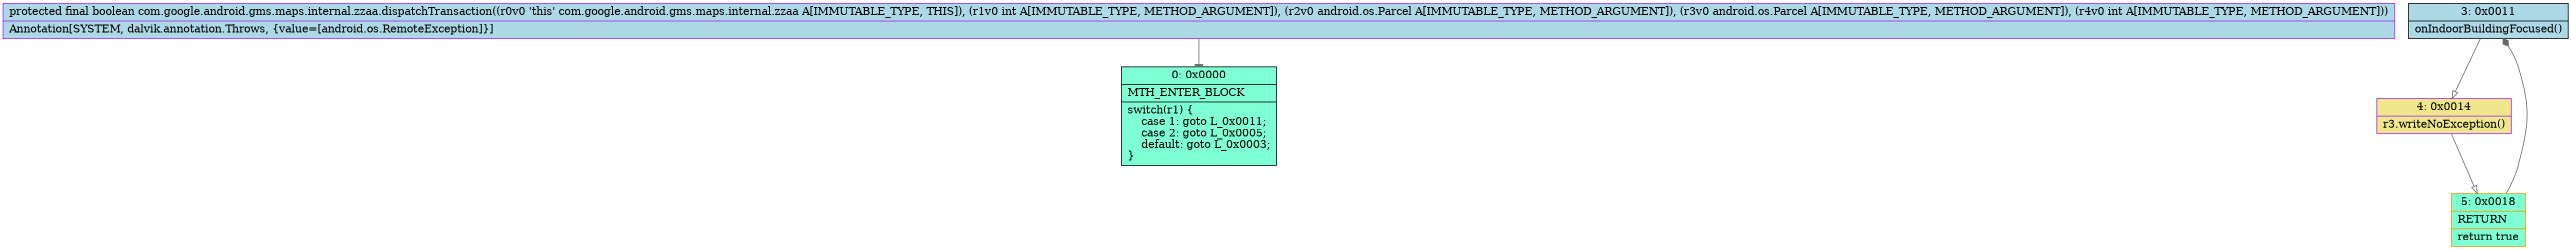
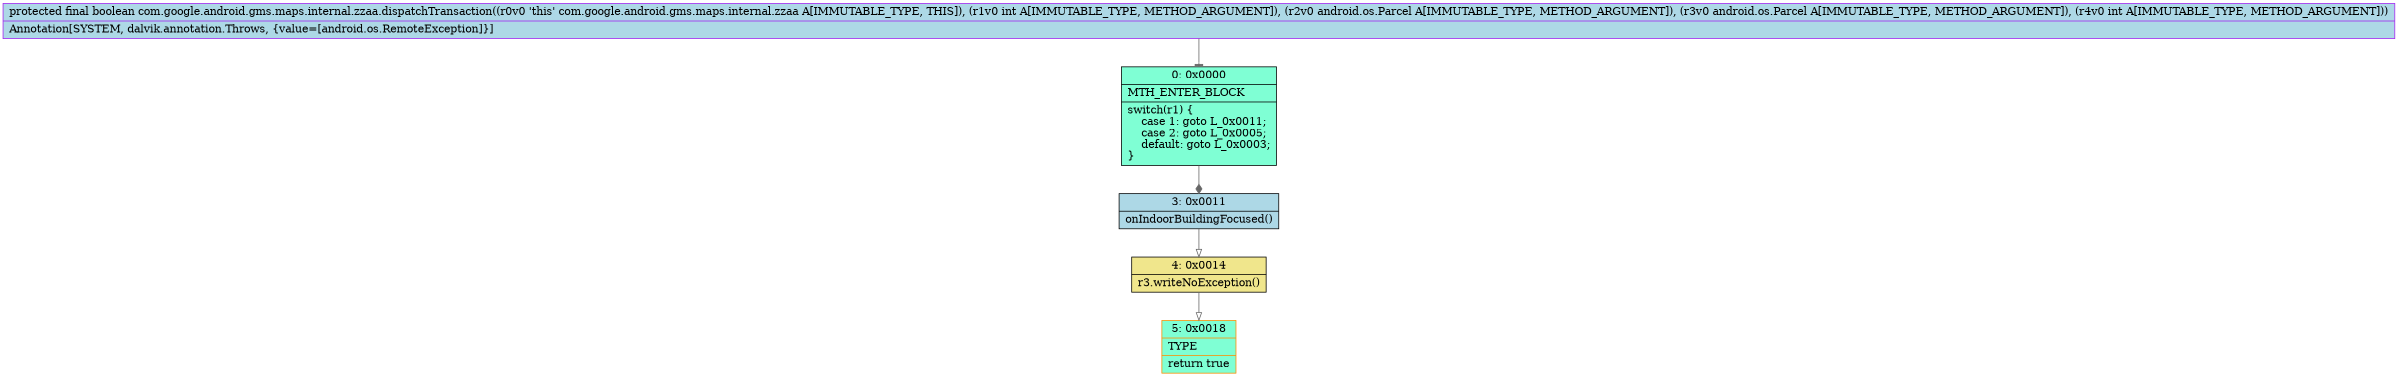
node "4: 0x0014": color purple -> black
edge "5: 0x0018" -> "3: 0x0011": now "0: 0x0000" -> "3: 0x0011"
node "5: 0x0018": text "RETURN" -> "TYPE"
